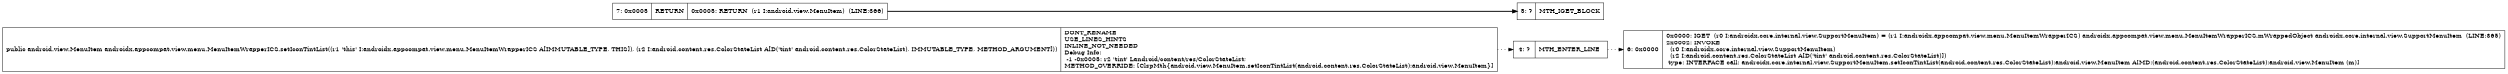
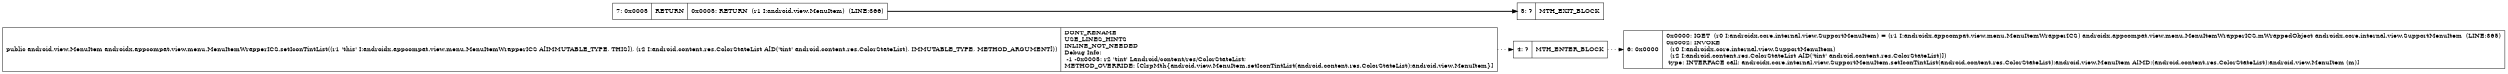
node "5: ?": text "MTH_IGET_BLOCK" -> "MTH_EXIT_BLOCK"
node "6: 0x0000": text "2x0002: INVOKE" -> "0x0002: INVOKE"
node "4: ?": text "MTH_ENTER_LINE" -> "MTH_ENTER_BLOCK"
